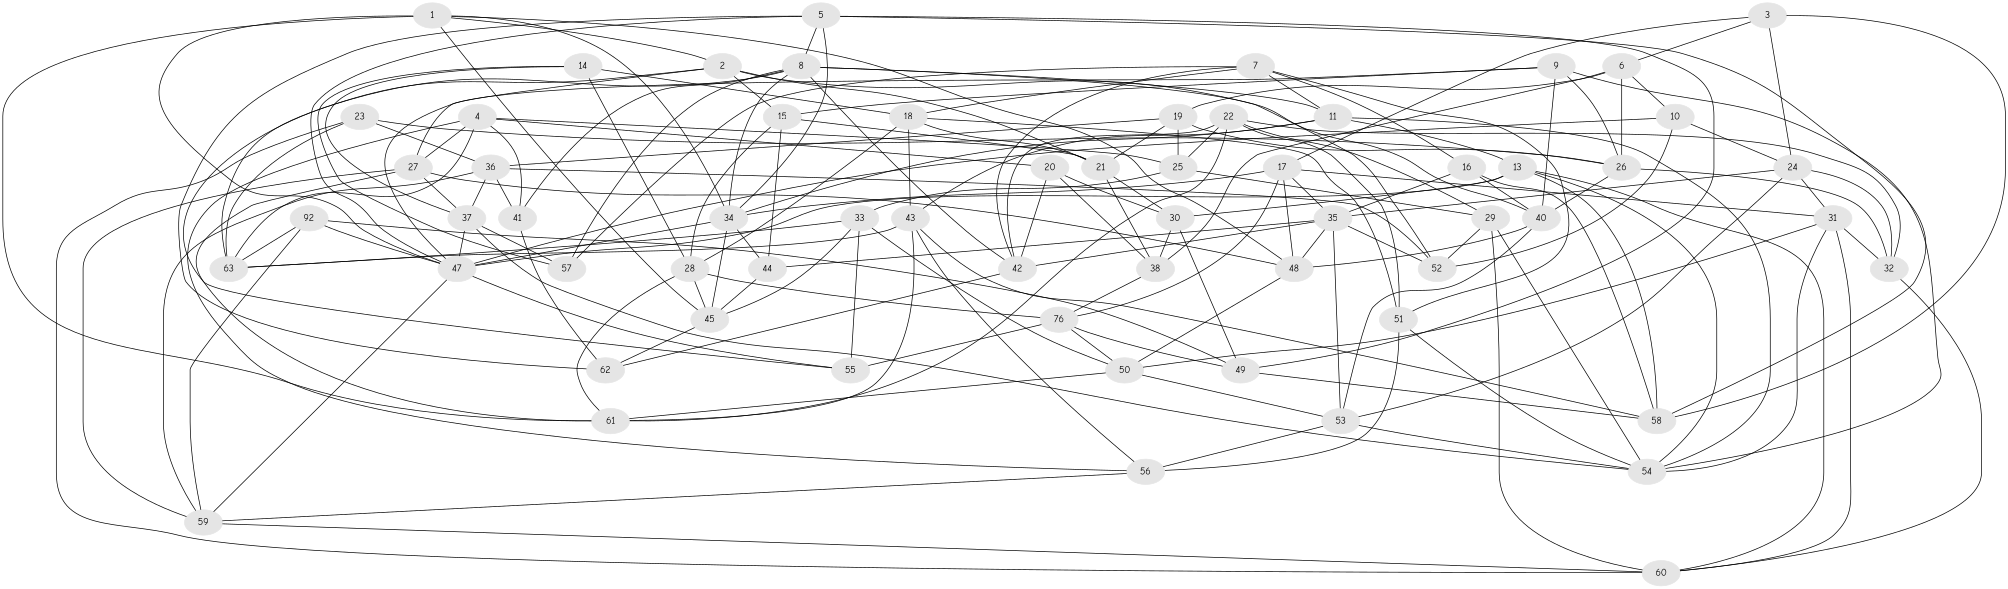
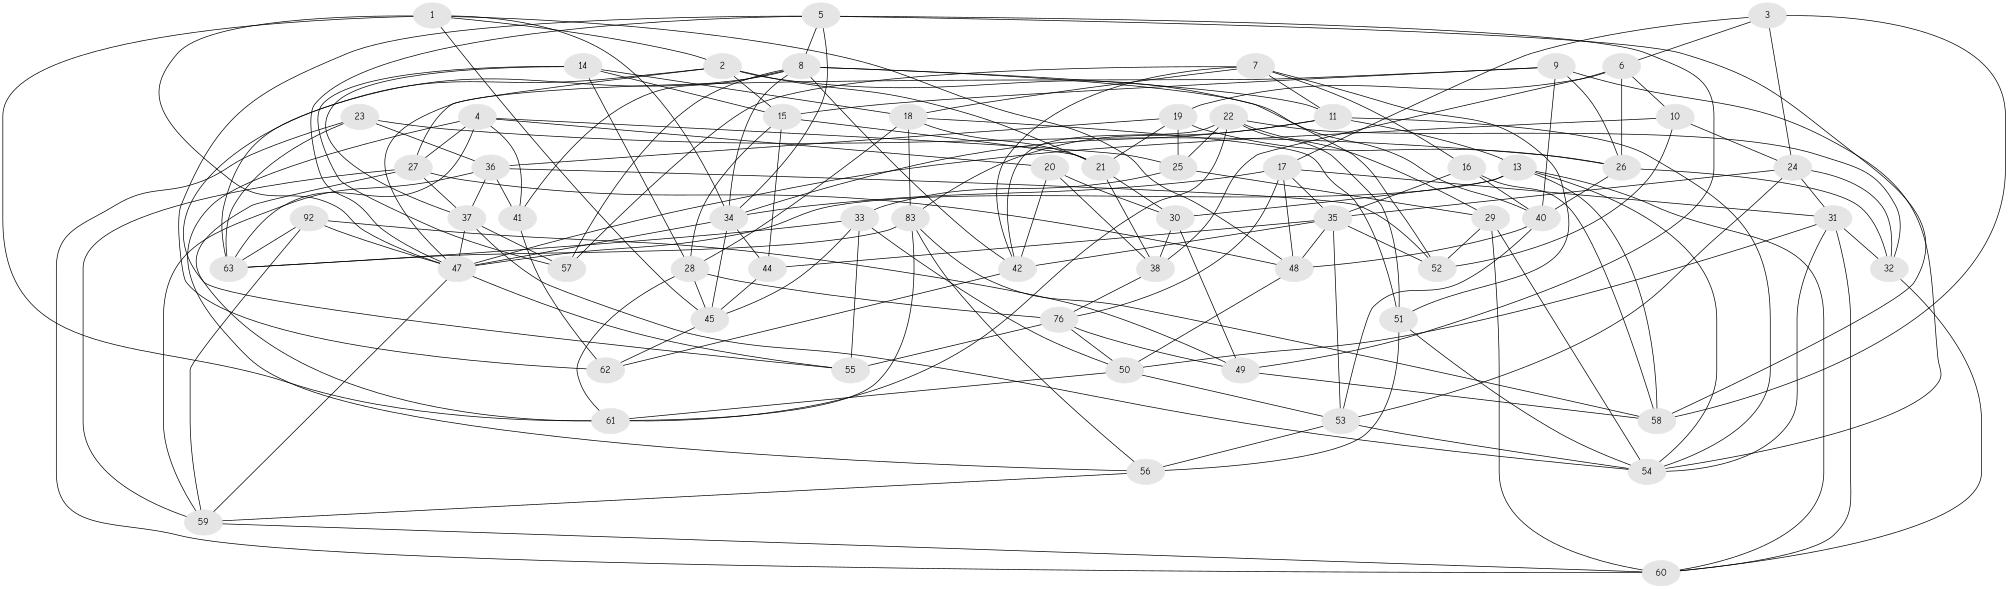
edge "14" -- "15": added
node "43": label "43" -> "83"
